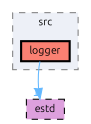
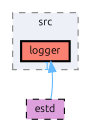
edge "logger" -> "estd": reversed
